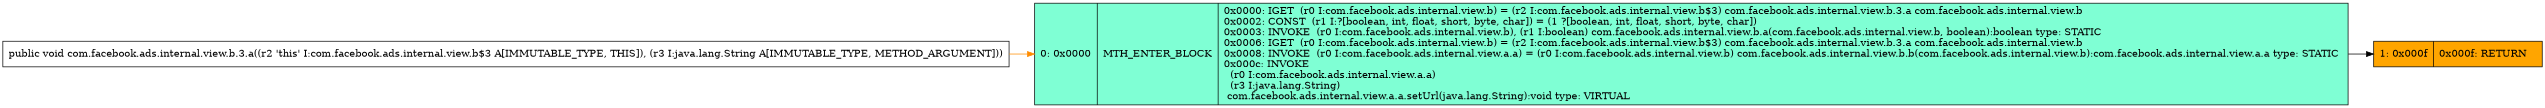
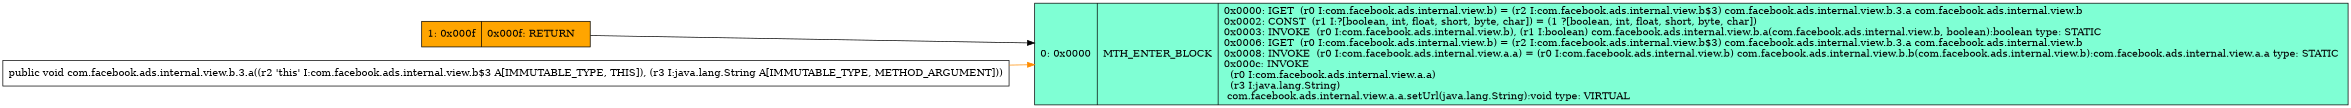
edge "0: 0x0000" -> "1: 0x000f": reversed
